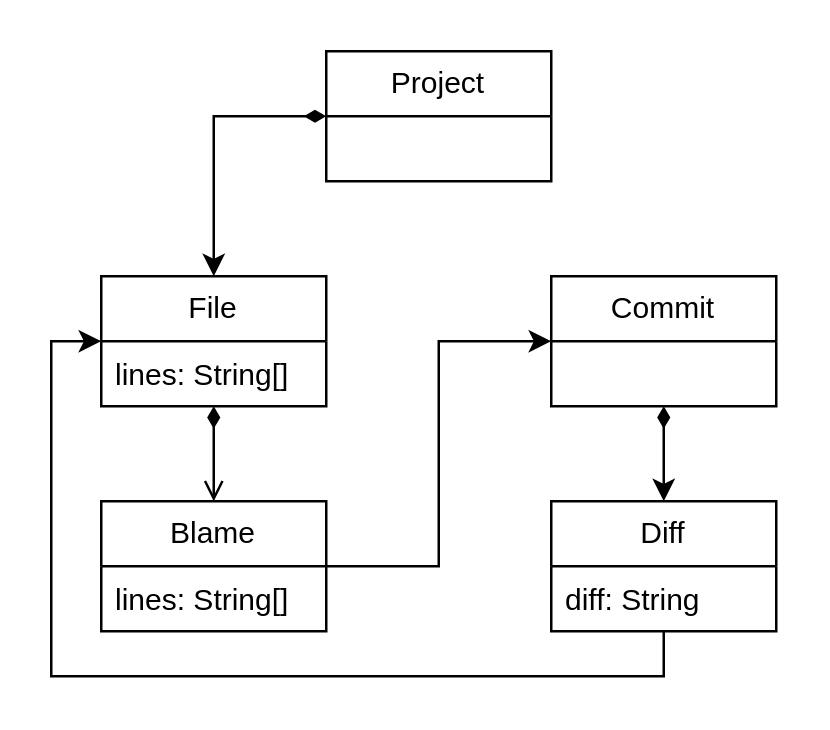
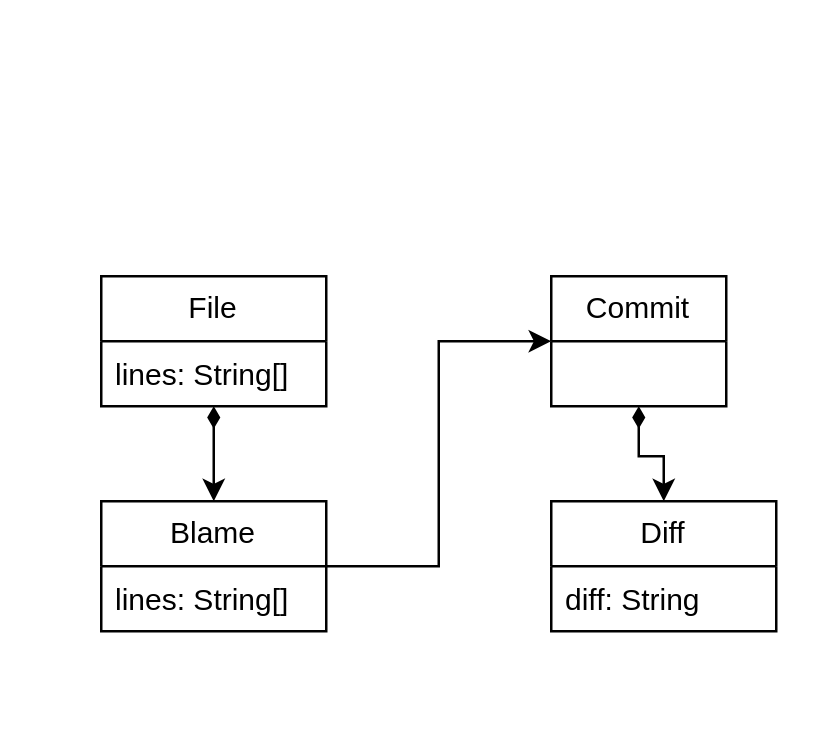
node "Project": removed
edge "Project" -- "File": removed
node "Commit": size 225x130 -> 175x130
edge "File" -- "Blame": arrowhead open -> classic
edge "Diff" -> "File": removed
